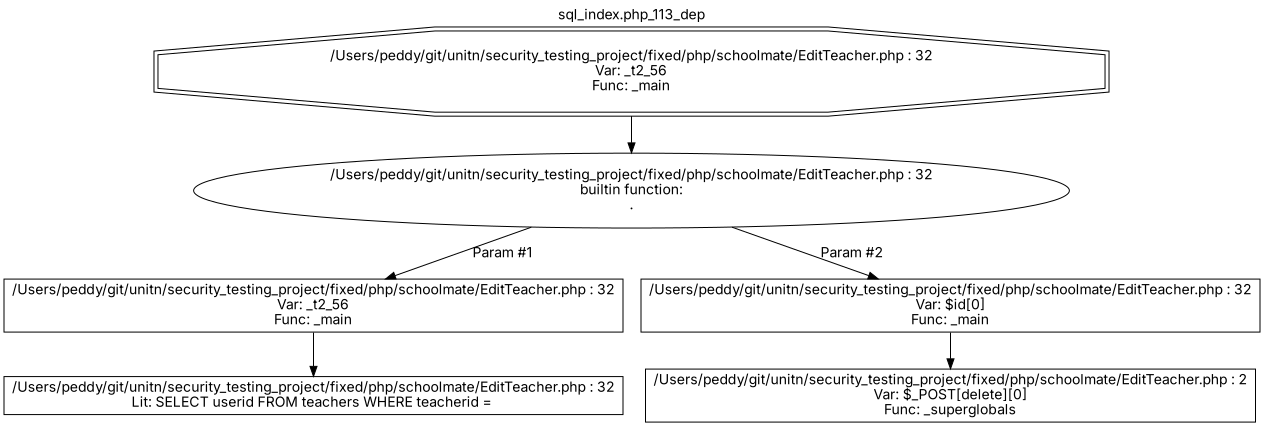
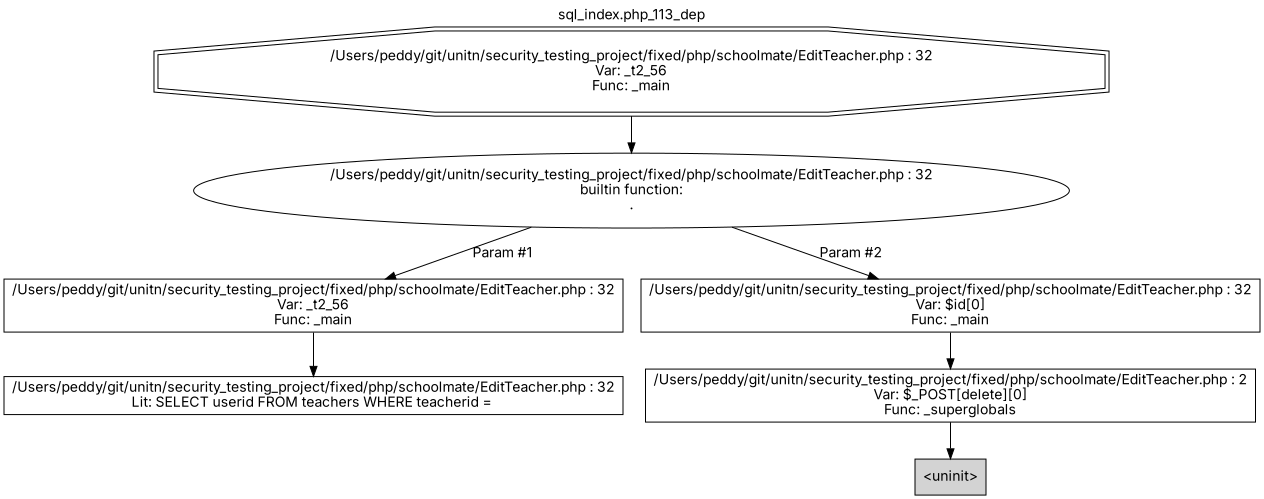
node "<uninit>": added
